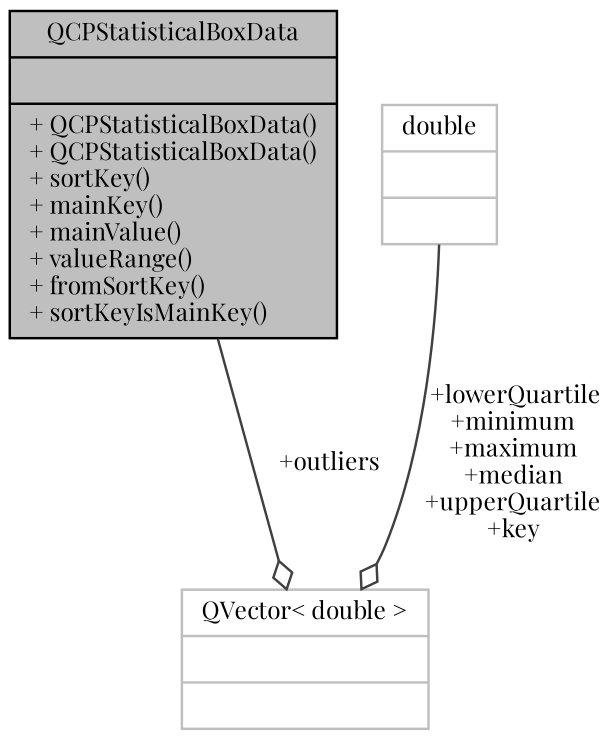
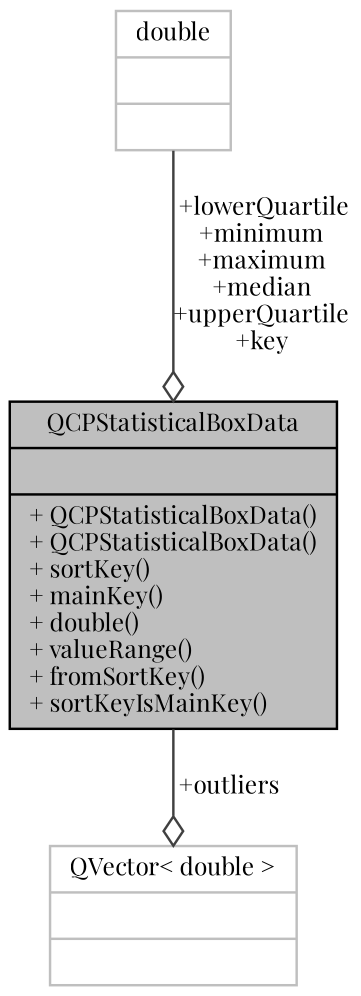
node "QCPStatisticalBoxData": text "+ mainValue()" -> "+ double()"
edge "double" -> "QVector< double >": now "double" -> "QCPStatisticalBoxData"
